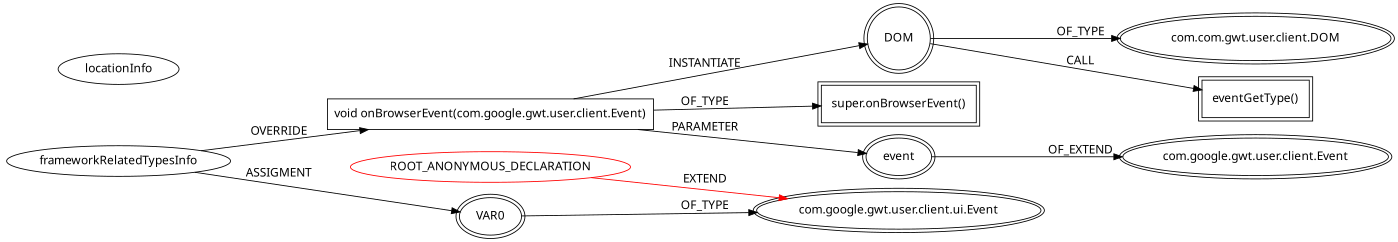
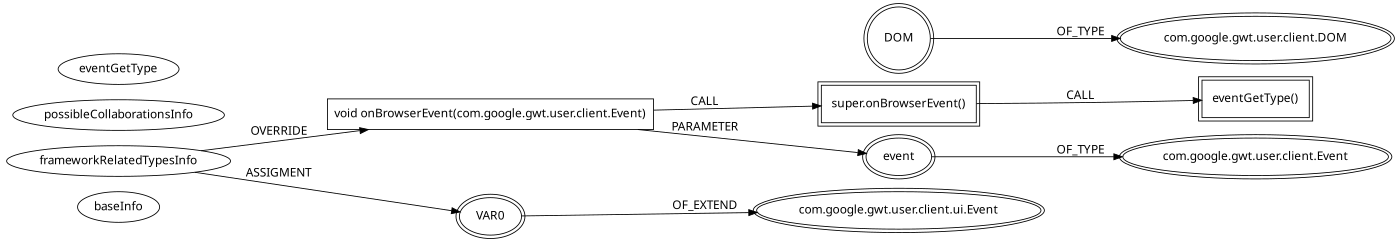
node "com.com.gwt.user.client.DOM": label "com.com.gwt.user.client.DOM" -> "com.google.gwt.user.client.DOM"
edge "DOM" -> "eventGetType()": now "super.onBrowserEvent()" -> "eventGetType()"
node "locationInfo": label "locationInfo" -> "eventGetType"
edge "void onBrowserEvent(com.google.gwt.user.client.Event)" -> "DOM": removed, label "INSTANTIATE"
edge "void onBrowserEvent(com.google.gwt.user.client.Event)" -> "super.onBrowserEvent()": label "OF_TYPE" -> "CALL"
node "possibleCollaborationsInfo": added
edge "event" -> "com.google.gwt.user.client.Event": label "OF_EXTEND" -> "OF_TYPE"
node "ROOT_ANONYMOUS_DECLARATION": removed
edge "VAR0" -> "com.google.gwt.user.client.ui.Event": label "OF_TYPE" -> "OF_EXTEND"
node "baseInfo": added
